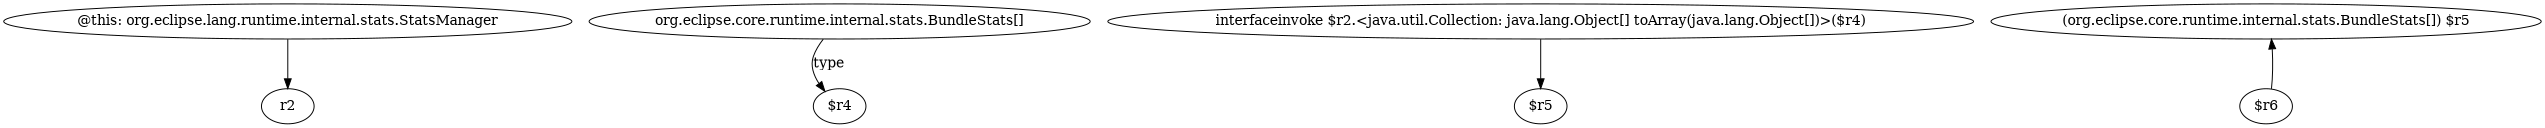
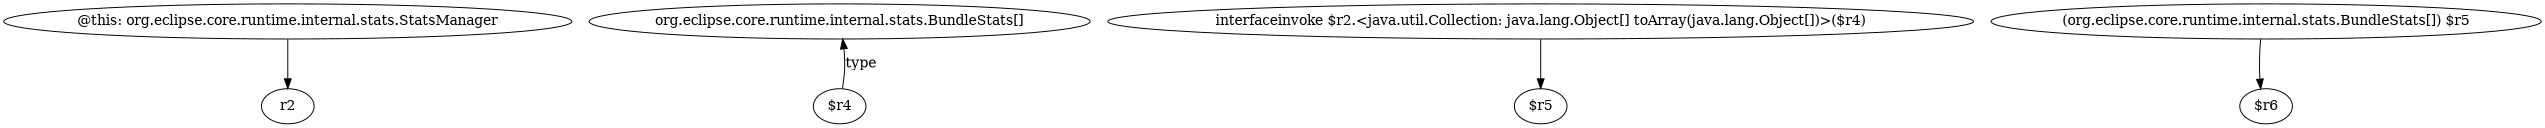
node "@this: org.eclipse.lang.runtime.internal.stats.StatsManager": label "@this: org.eclipse.lang.runtime.internal.stats.StatsManager" -> "@this: org.eclipse.core.runtime.internal.stats.StatsManager"
edge "org.eclipse.core.runtime.internal.stats.BundleStats[]" -> "$r4": reversed
edge "$r6" -> "(org.eclipse.core.runtime.internal.stats.BundleStats[]) $r5": reversed
